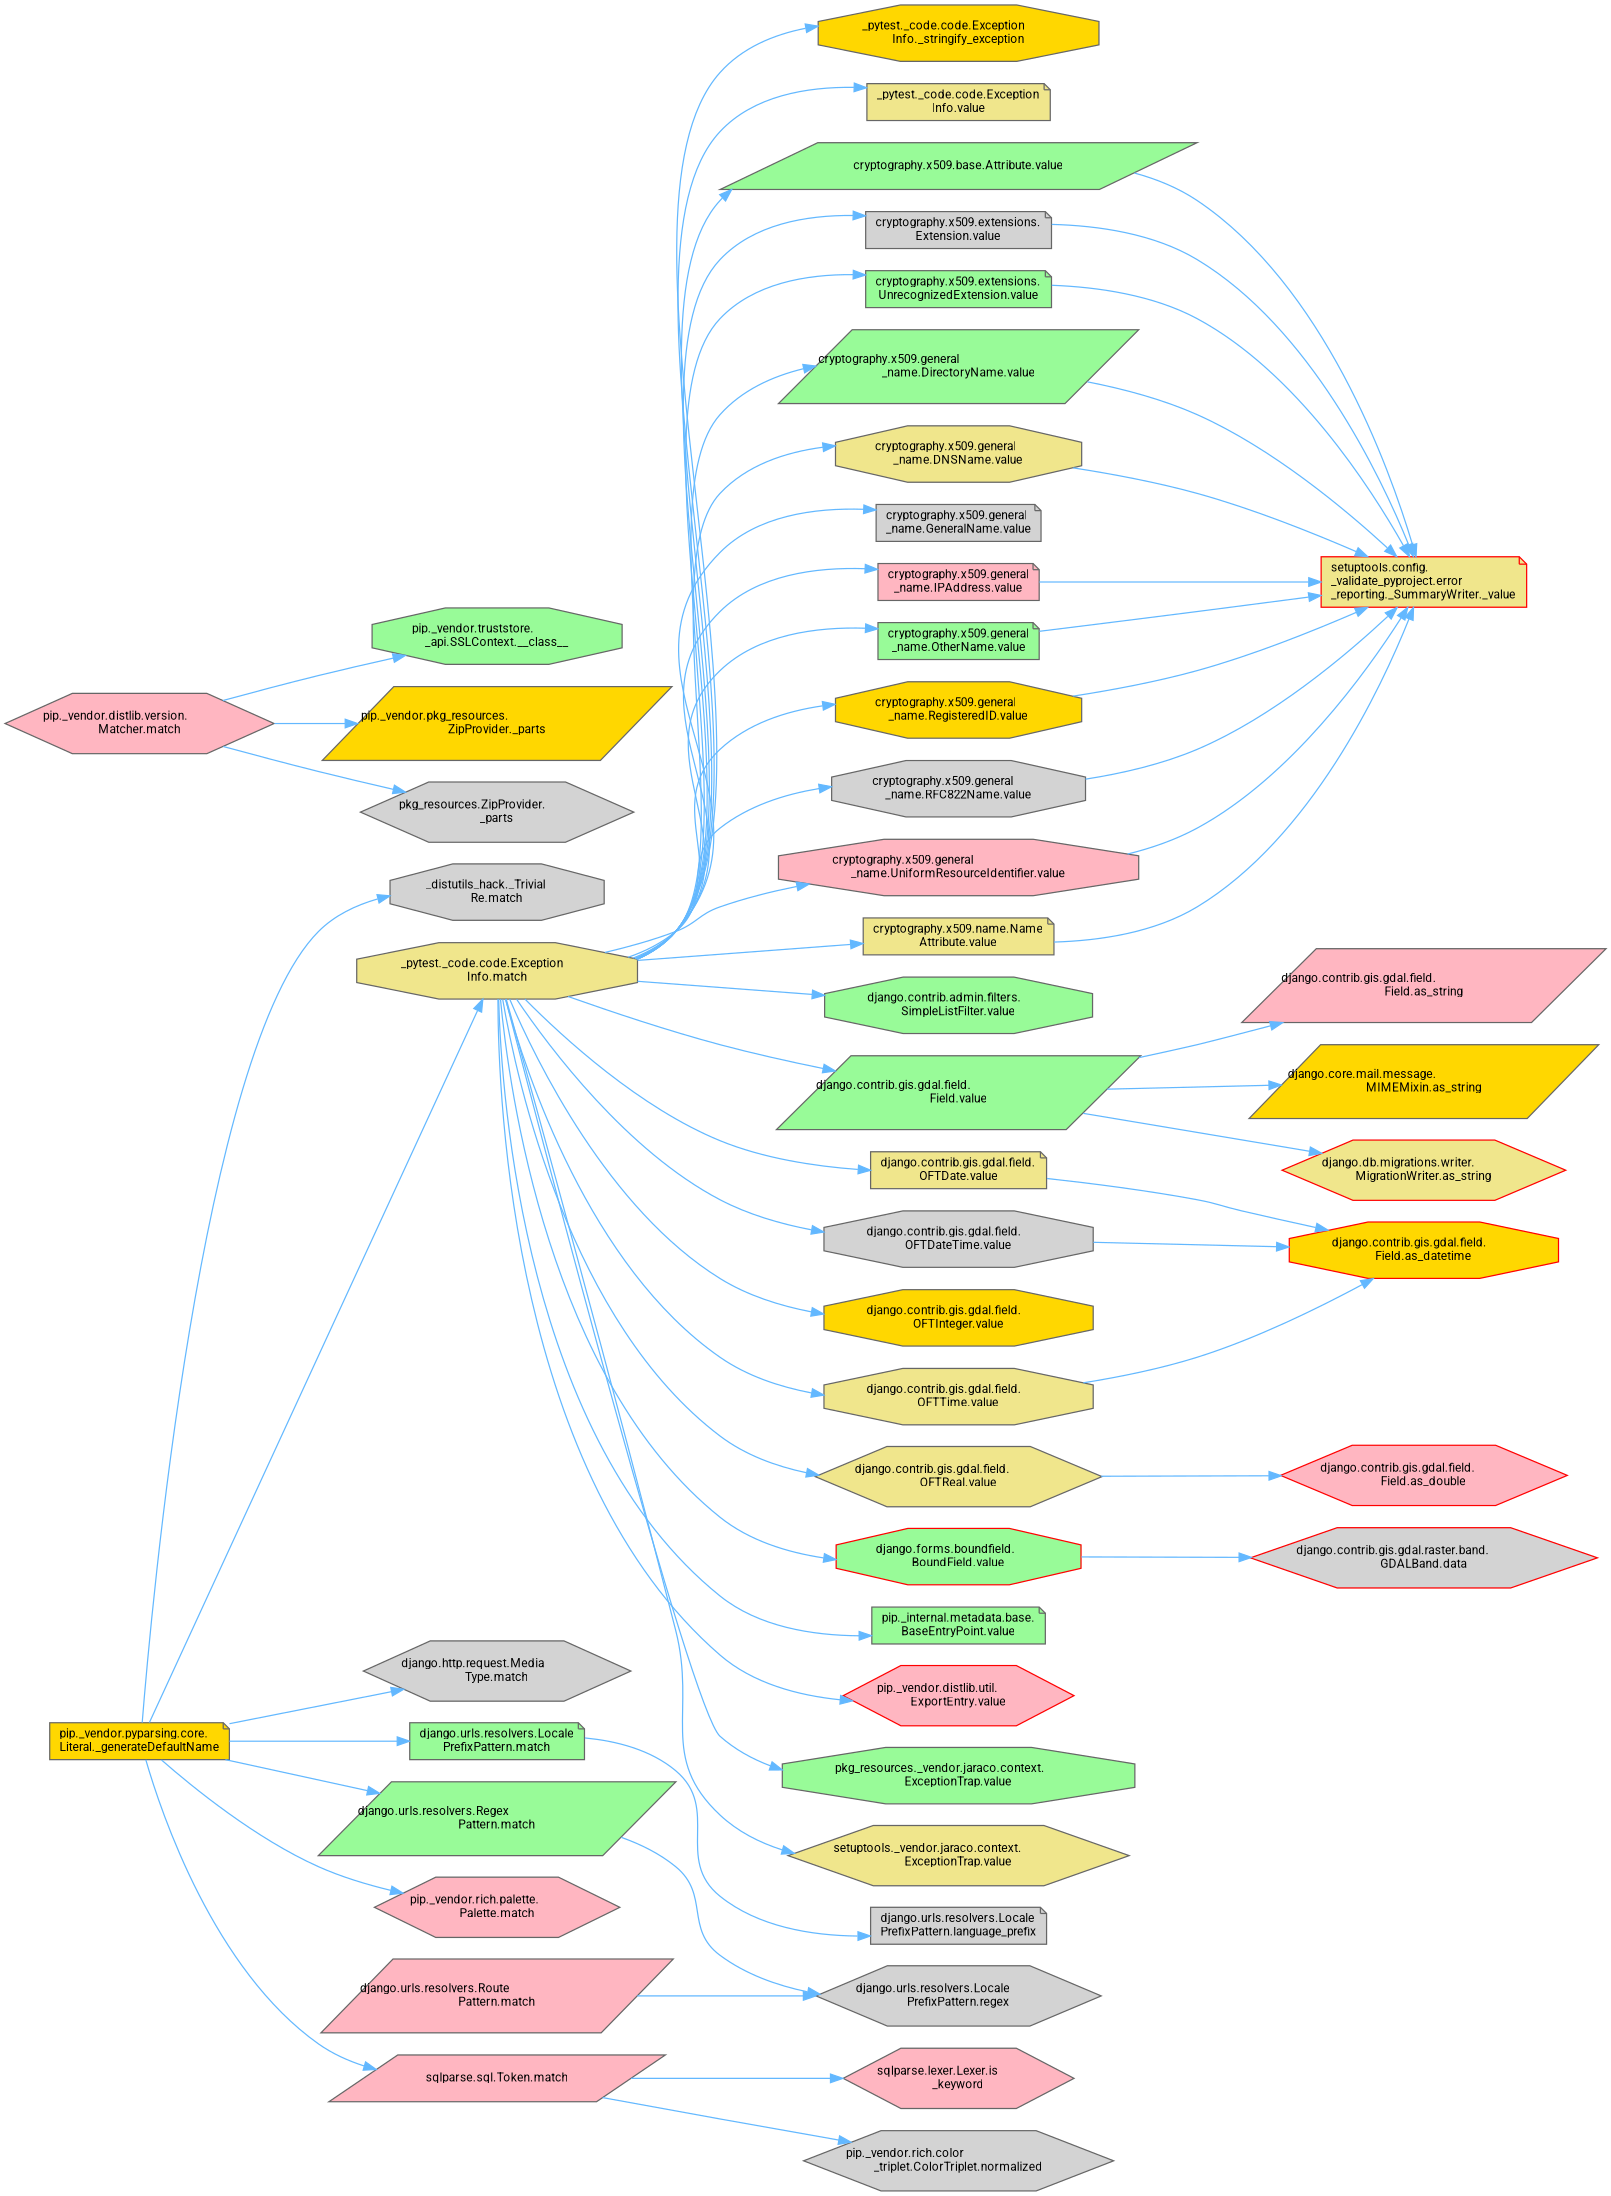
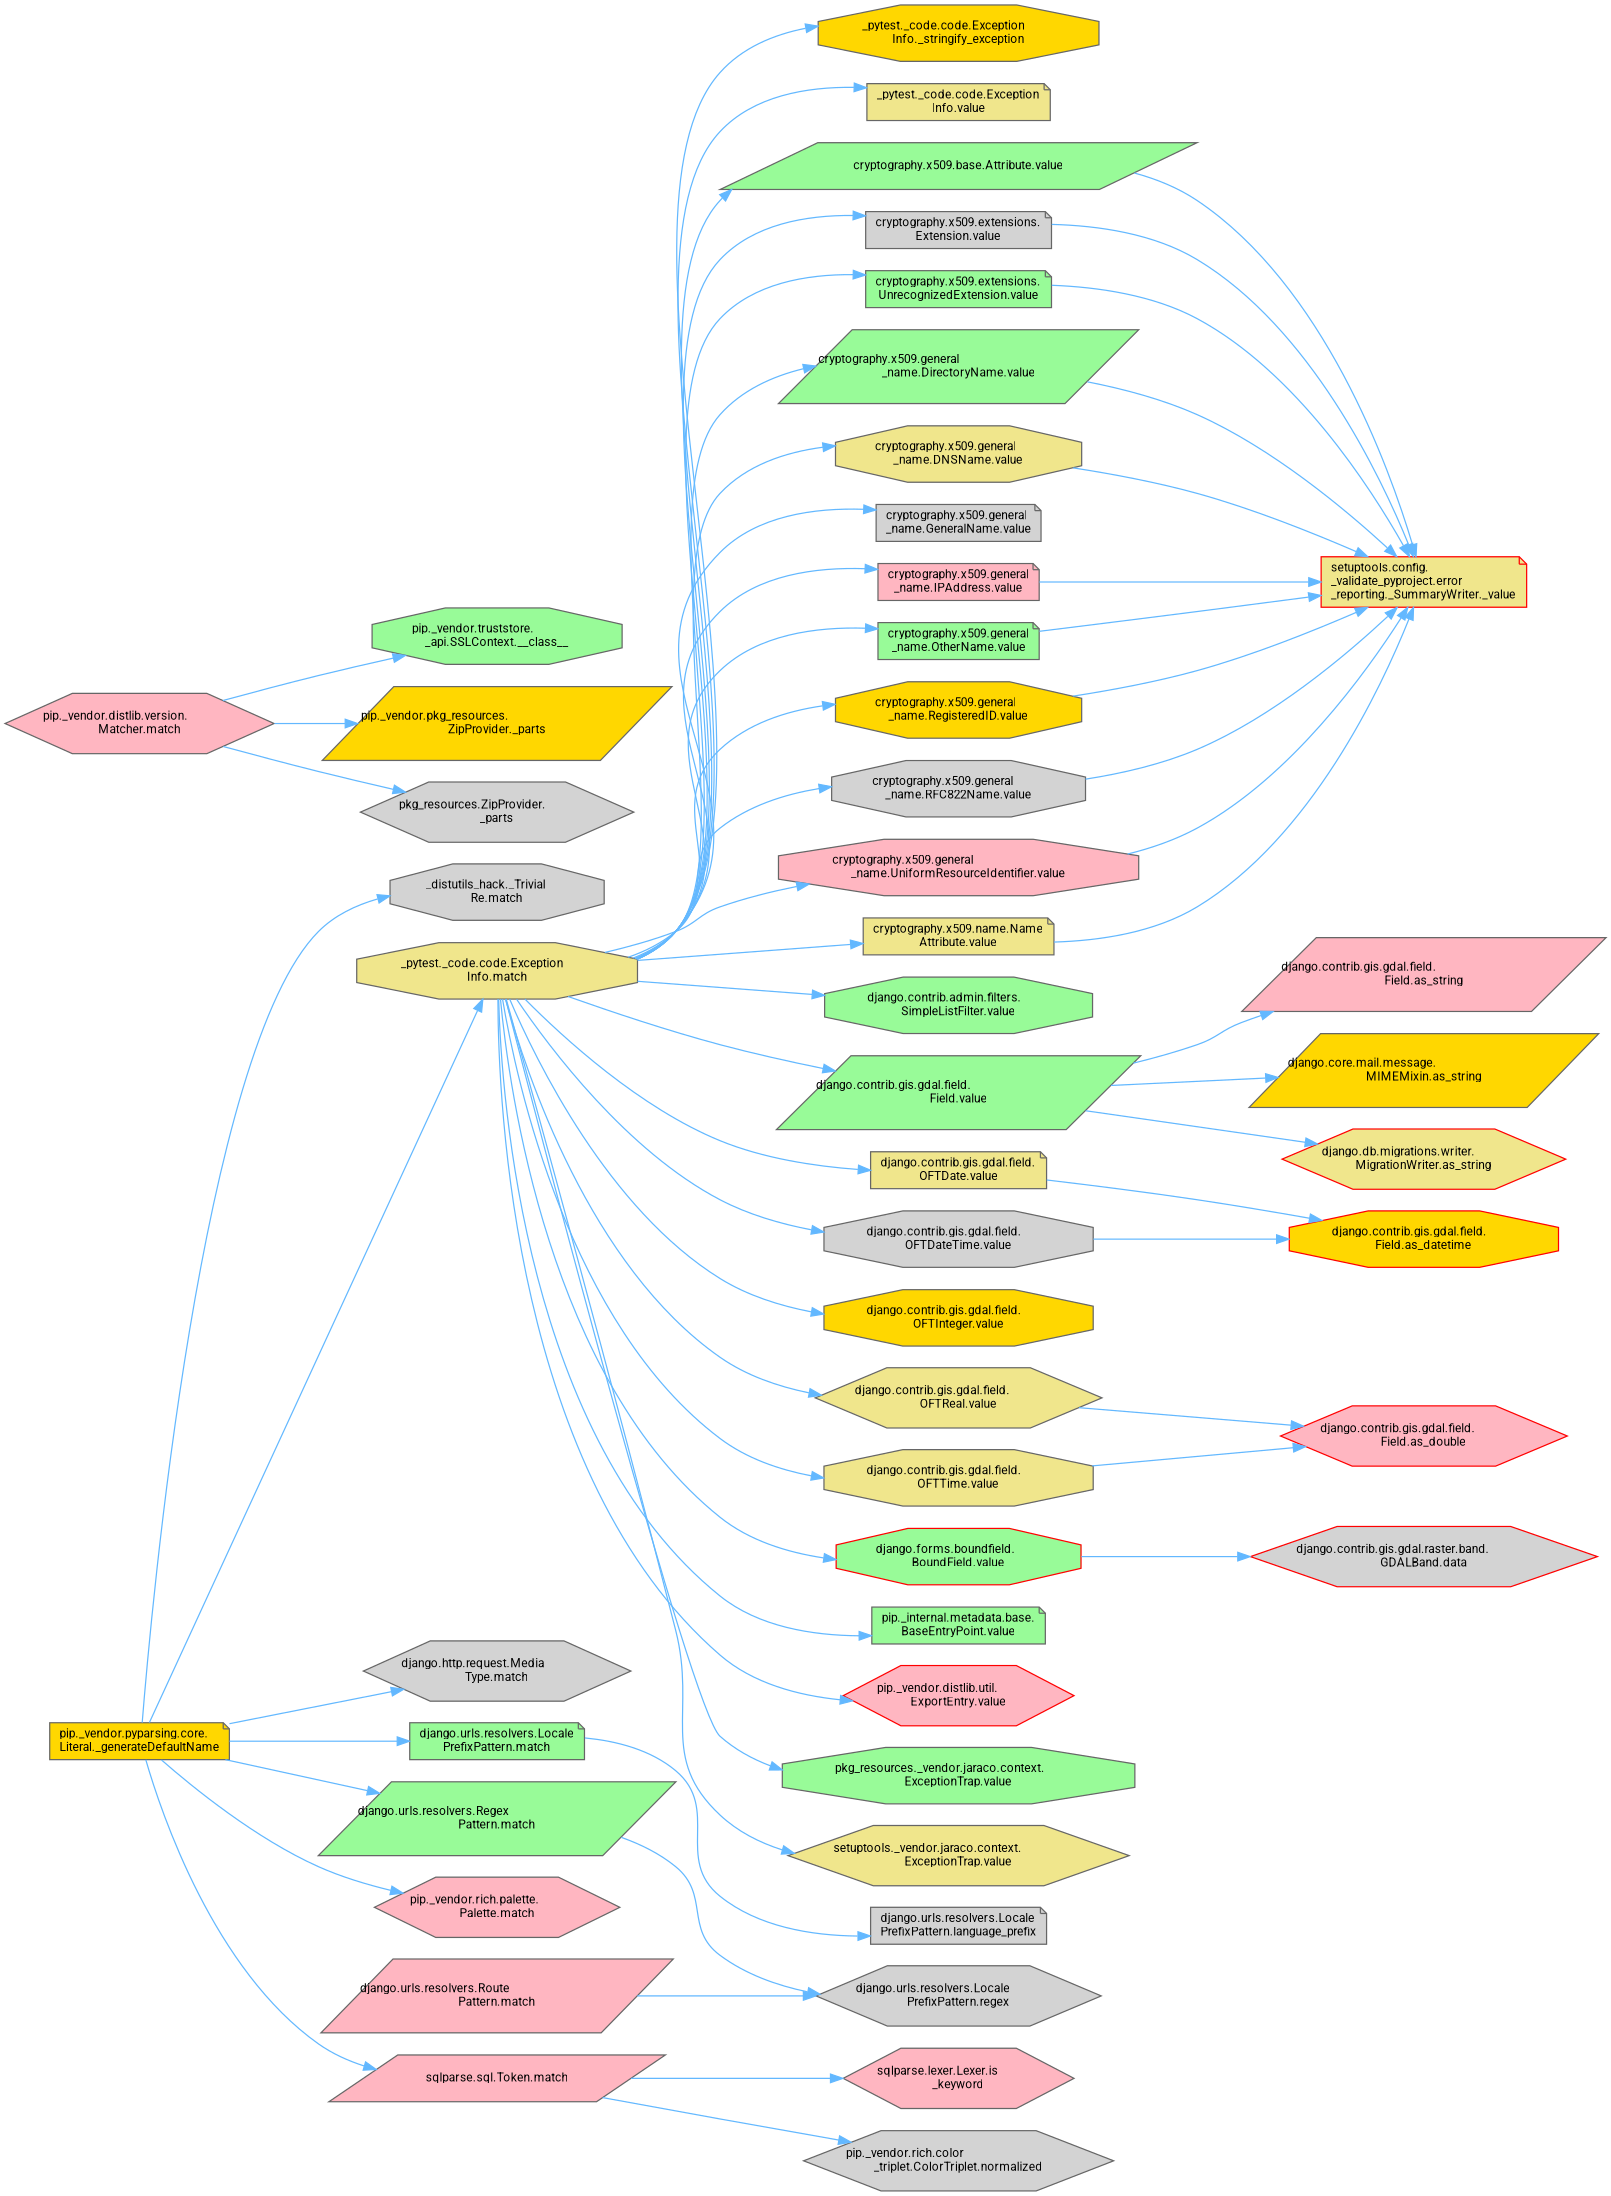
edge "django.contrib.gis.gdal.field. OFTTime.value" -> "django.contrib.gis.gdal.field. Field.as_datetime": now "django.contrib.gis.gdal.field. OFTTime.value" -> "django.contrib.gis.gdal.field. Field.as_double"
